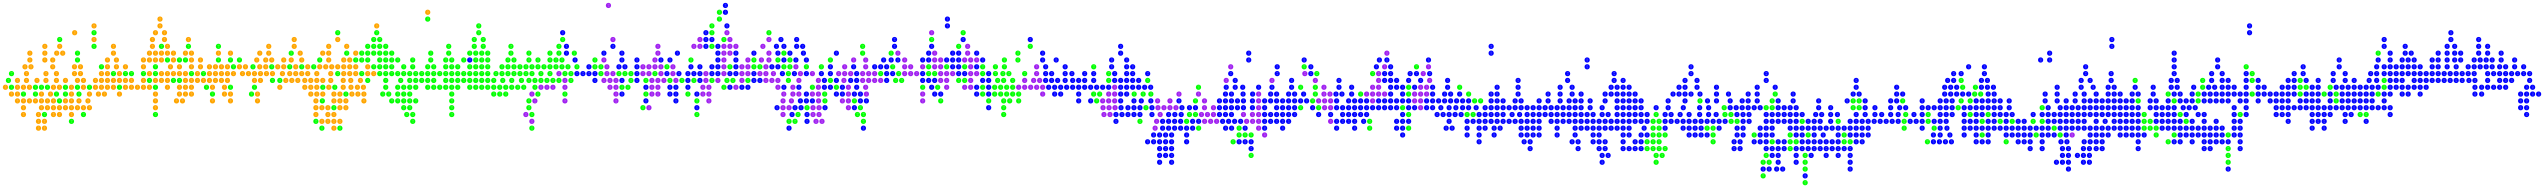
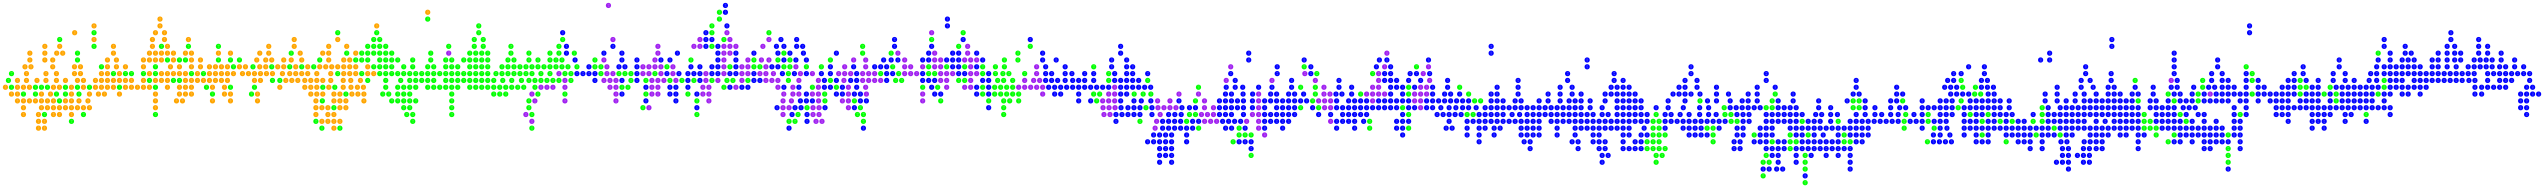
node "rectangle p: 9190 hc: 0 X: 161 Y: 154": fillcolor green -> purple
node "line p: 7003 hc: 0 X: 251 Y: 204": removed
node "rectangle p: 4717 hc: 0 X: 166 Y: 124": fillcolor blue -> green
node "circle p: 5883 hc: 1 X: 656 Y: 129": fillcolor blue -> purple
node "circle p: 7586 hc: 1 X: 546 Y: 199": removed
node "circle p: 2754 hc: 1 X: 666 Y: 199": fillcolor blue -> purple
node "circle p: 4800 hc: 1 X: 546 Y: 149": fillcolor green -> blue
node "circle p: 7724 hc: 1 X: 376 Y: 39": fillcolor purple -> blue
node "circle p: 8127 hc: 1 X: 566 Y: 129": fillcolor blue -> green
node "rectangle p: 1152 hc: 0 X: 706 Y: 254": removed
node "line p: 3110 hc: 0 X: 381 Y: 234": removed
node "circle p: 5563 hc: 1 X: 576 Y: 199": fillcolor purple -> blue
node "circle p: 4431 hc: 1 X: 636 Y: 159": removed
